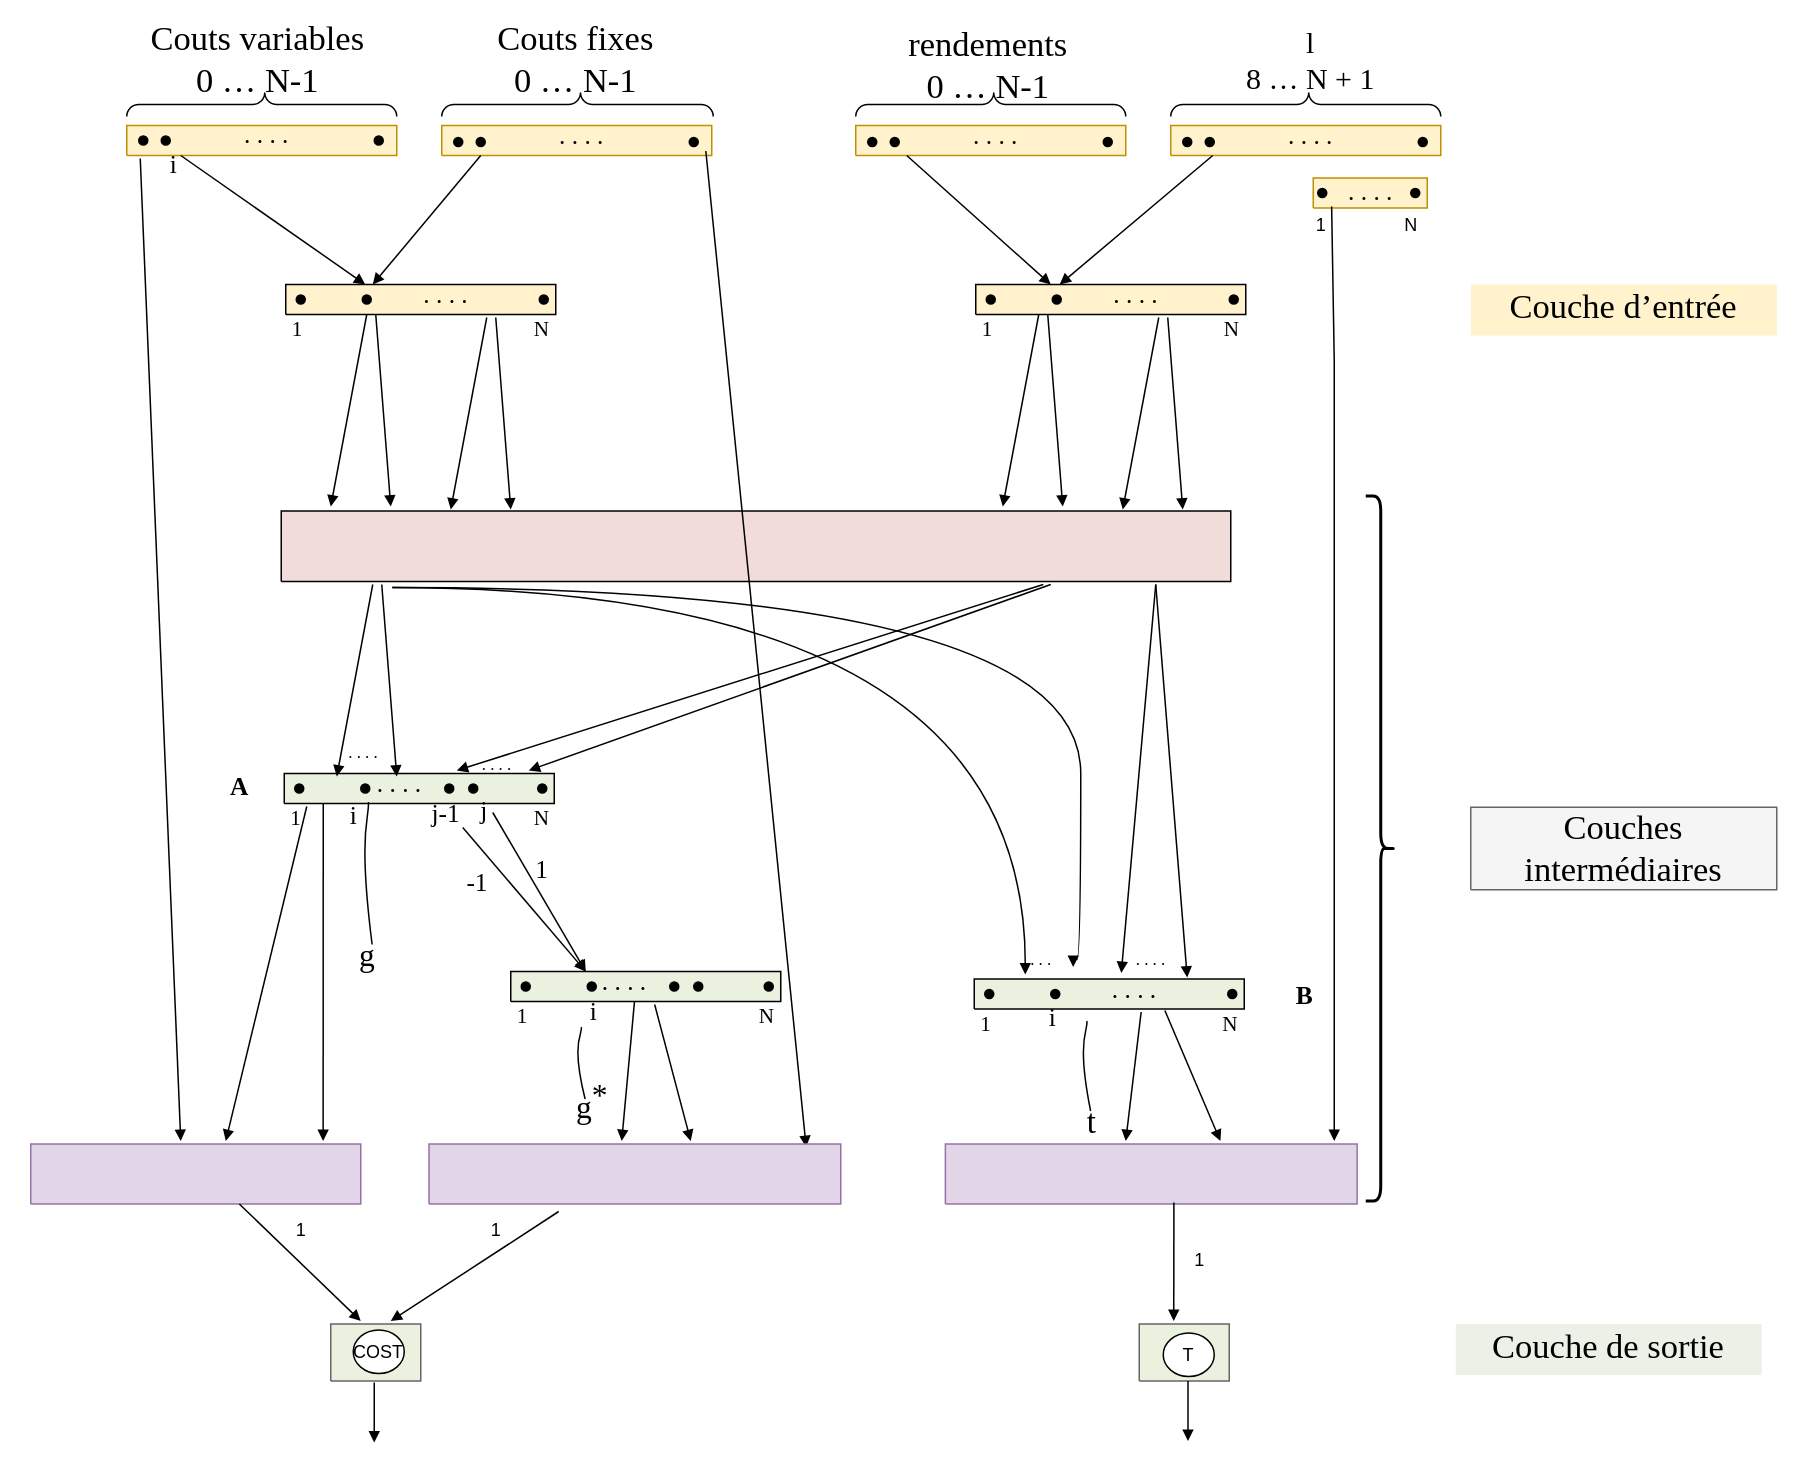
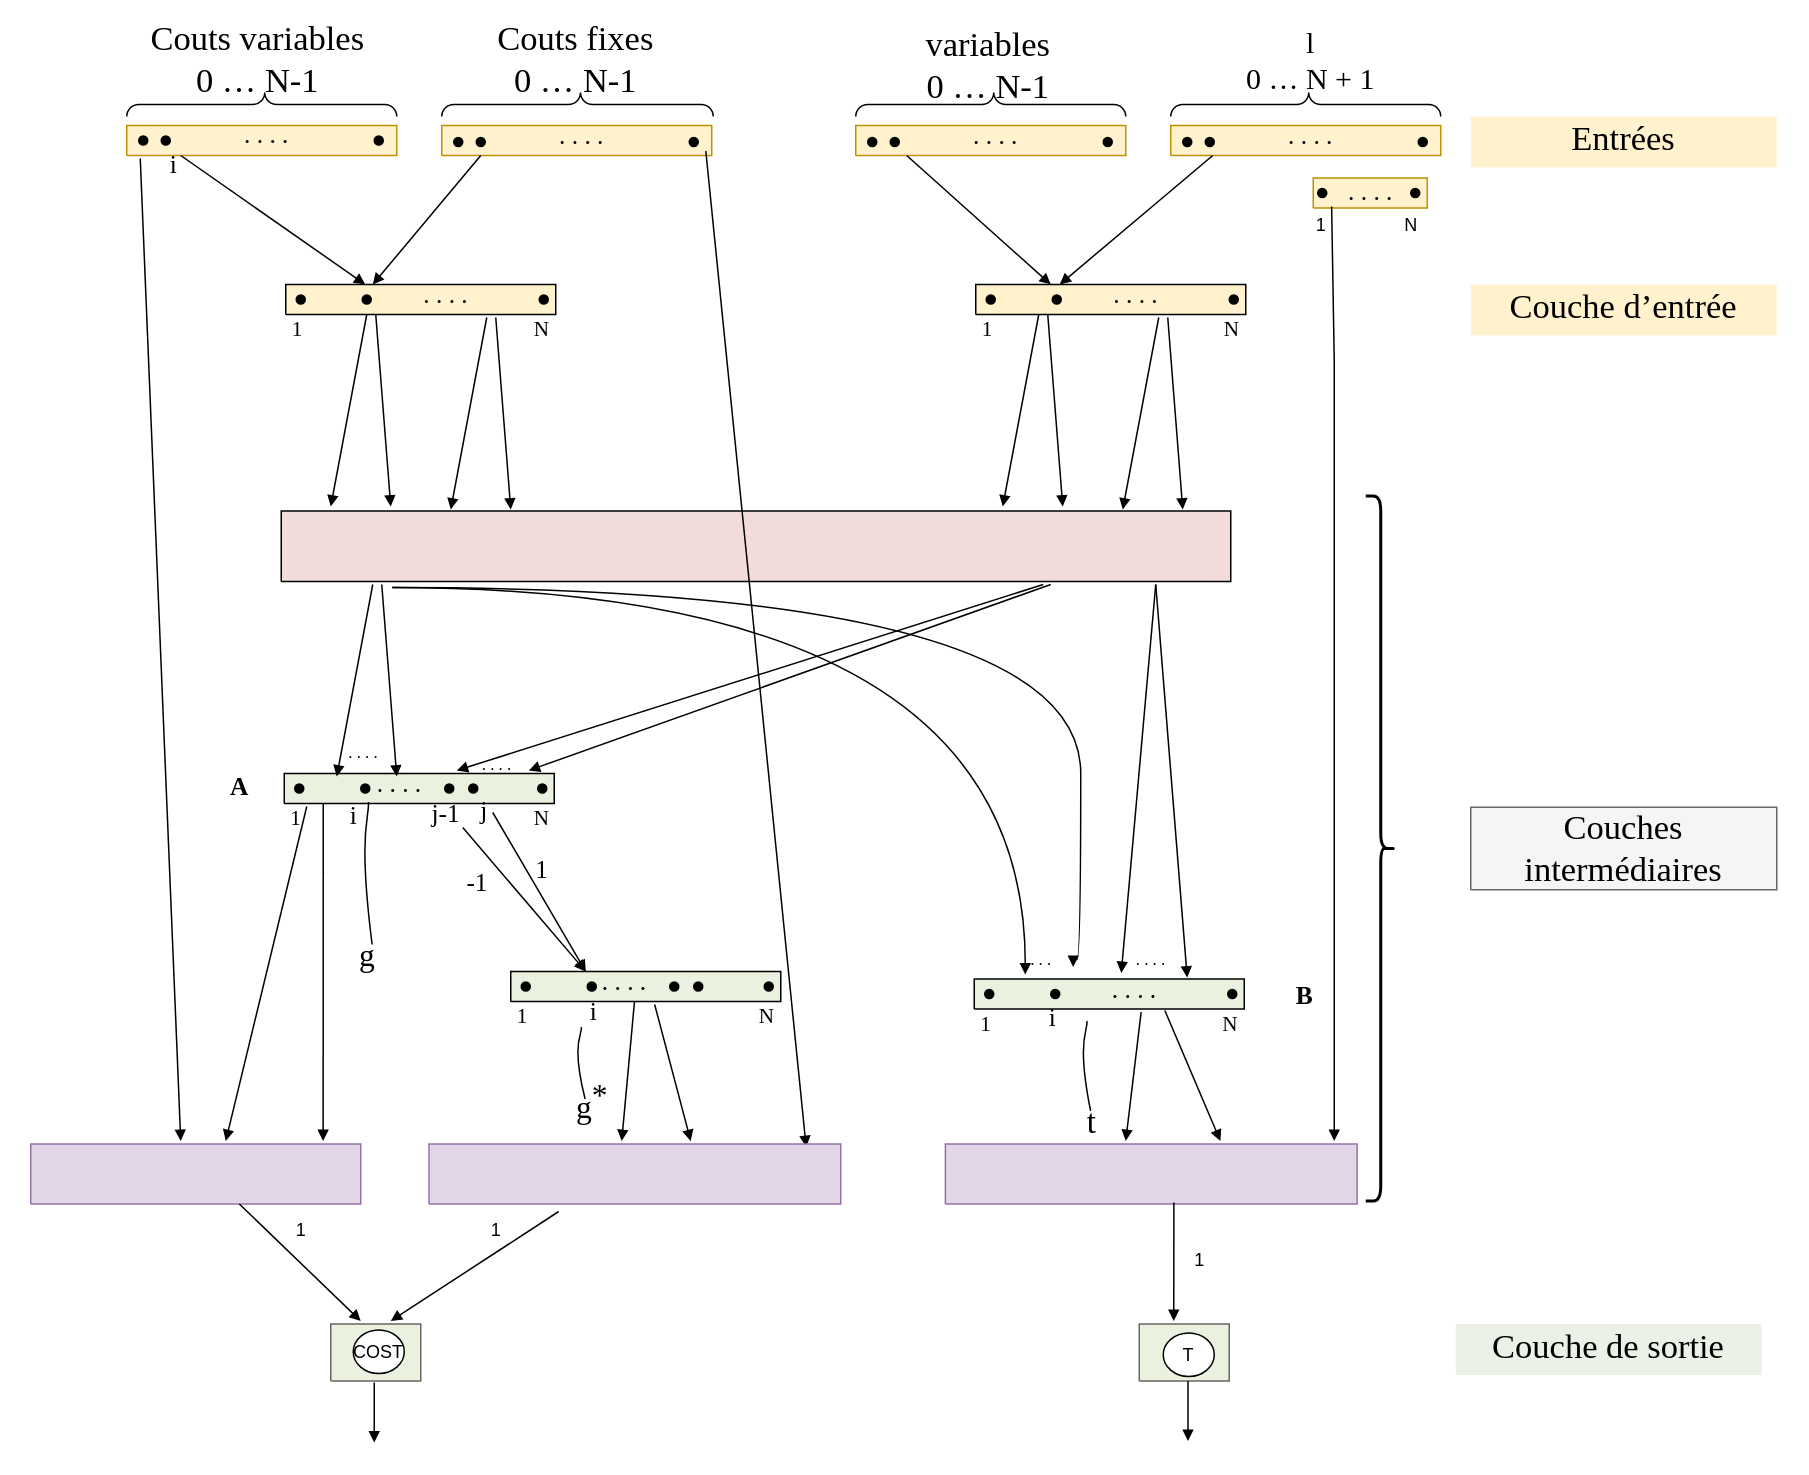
node "l 8 … N + 1": label "l 8 … N + 1" -> "l 0 … N + 1"
node "rendements 0 … N-1": label "rendements 0 … N-1" -> "variables 0 … N-1"
node "Entrées": added
